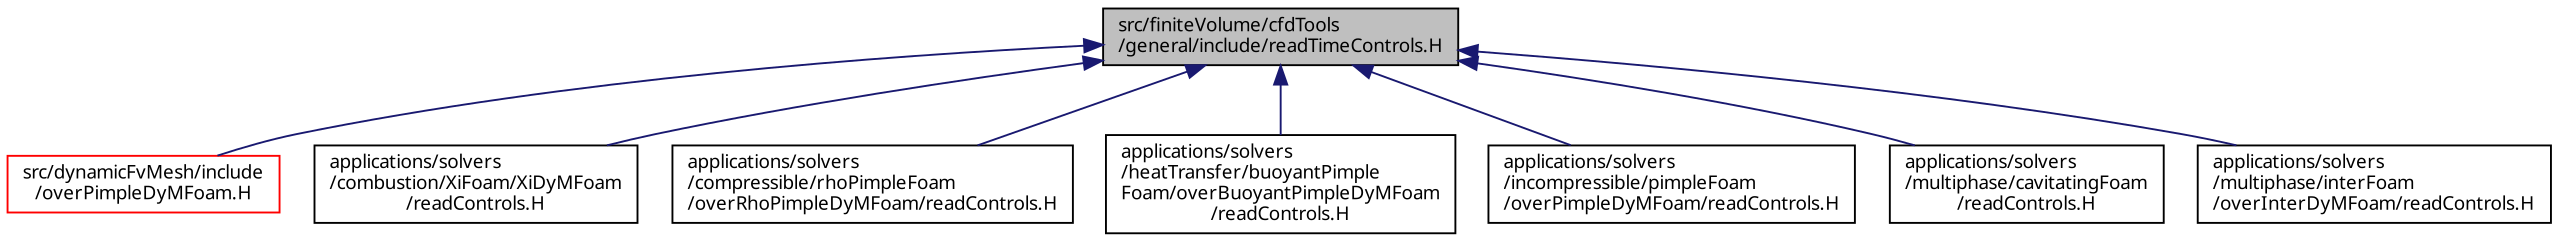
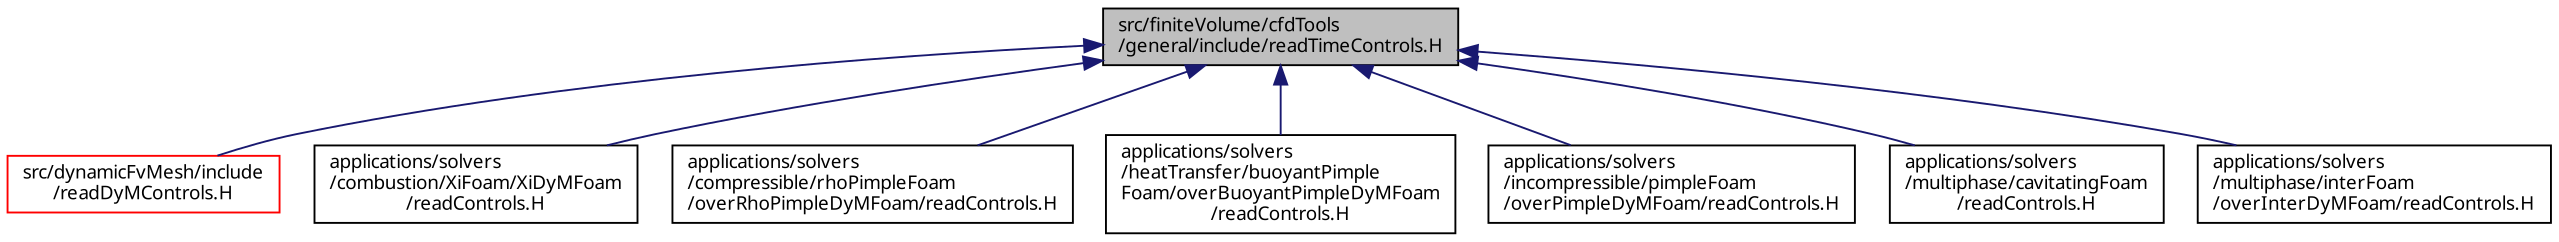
node "src/dynamicFvMesh/include /overPimpleDyMFoam.H": label "src/dynamicFvMesh/include /overPimpleDyMFoam.H" -> "src/dynamicFvMesh/include /readDyMControls.H"
